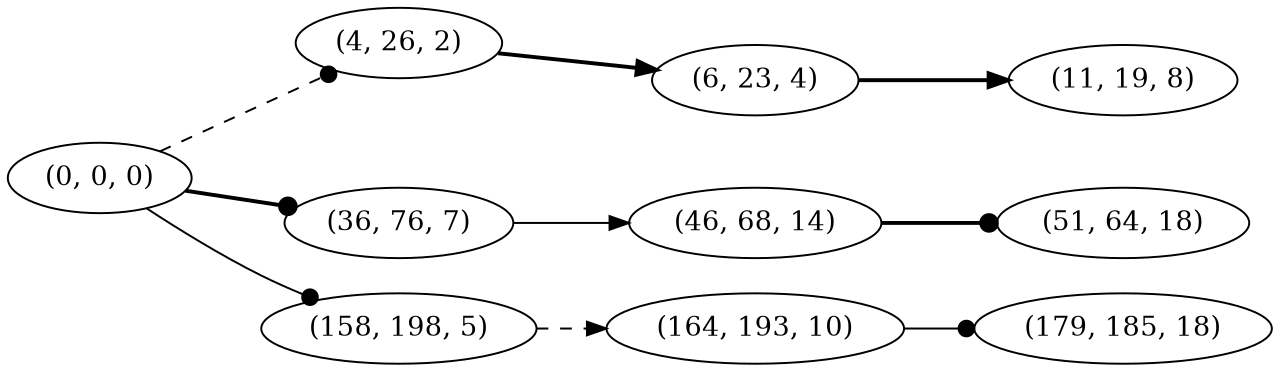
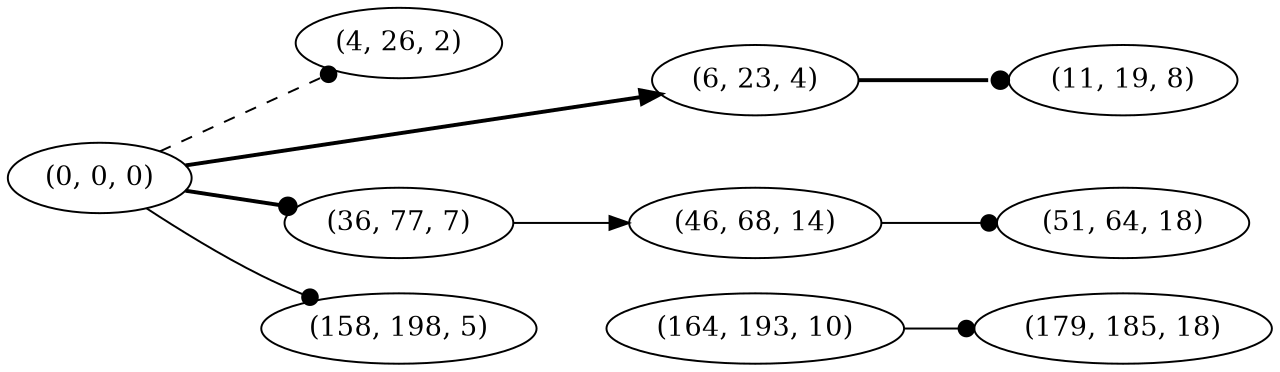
edge "(4, 26, 2)" -> "(6, 23, 4)": now "(0, 0, 0)" -> "(6, 23, 4)"
edge "(6, 23, 4)" -> "(11, 19, 8)": arrowhead normal -> dot
node "(36, 76, 7)": label "(36, 76, 7)" -> "(36, 77, 7)"
edge "(46, 68, 14)" -> "(51, 64, 18)": style bold -> solid
edge "(158, 198, 5)" -> "(164, 193, 10)": removed
